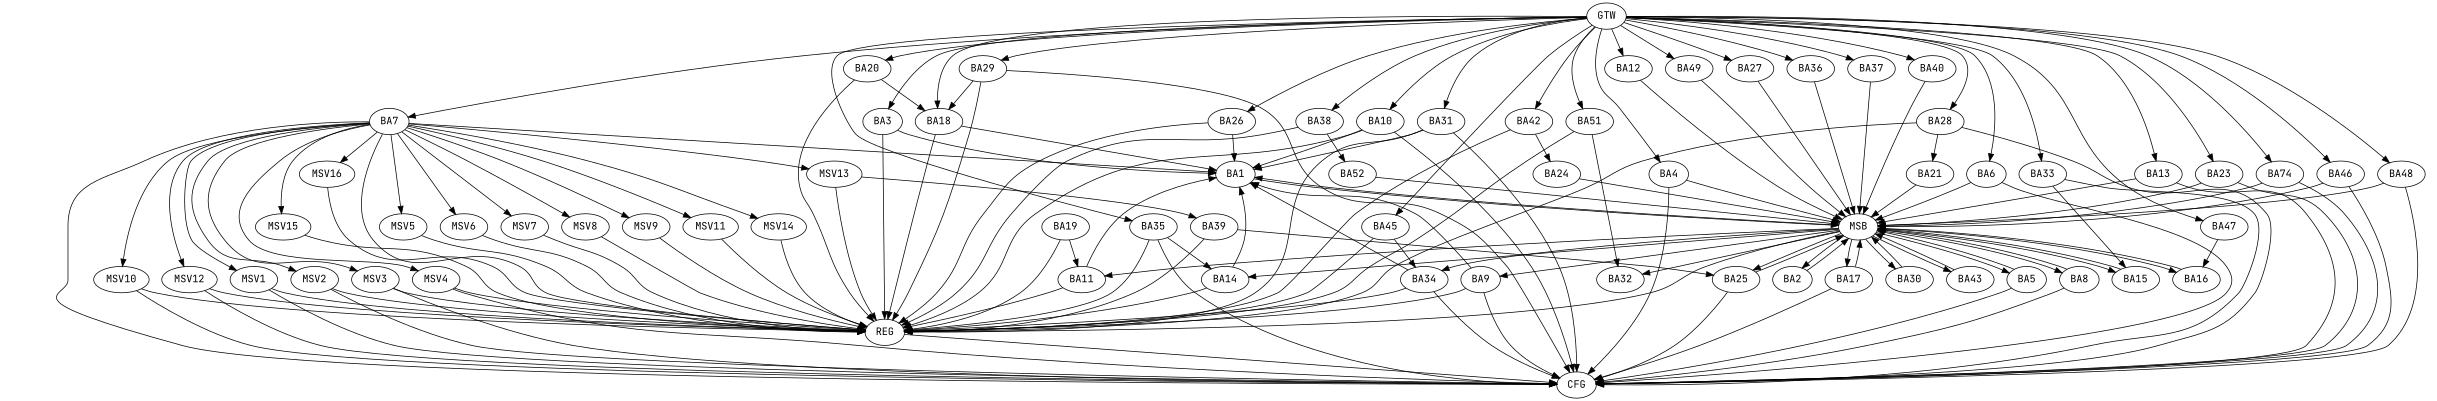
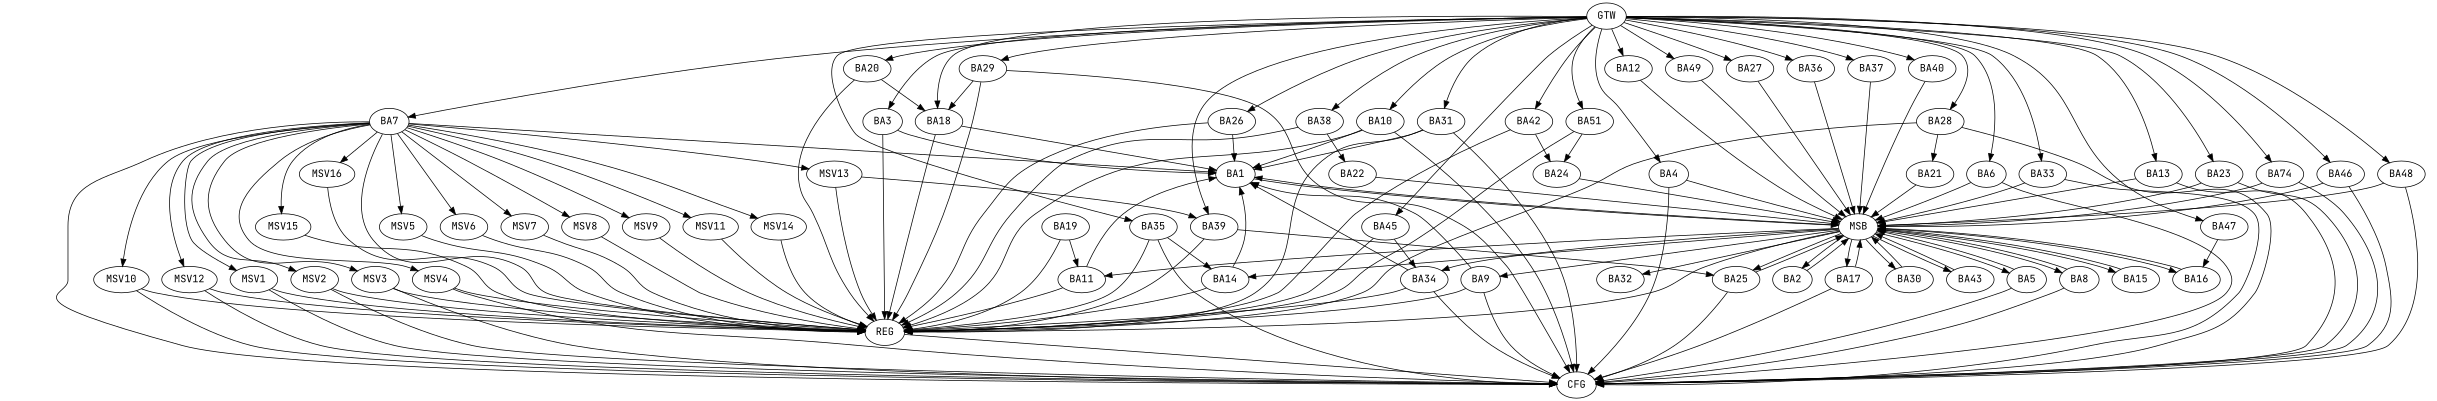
edge "GTW" -> "BA39": added
node "BA52": label "BA52" -> "BA22"
edge "BA51" -> "BA32": now "BA51" -> "BA24"
edge "BA33" -> "BA15": now "BA33" -> "MSB"
